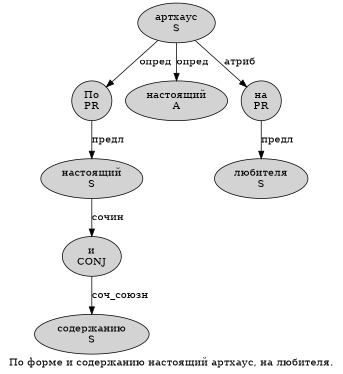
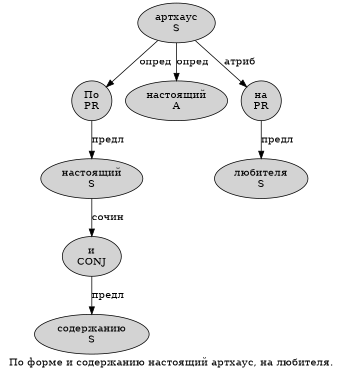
edge "и CONJ" -> "содержанию S": label "соч_союзн" -> "предл"
